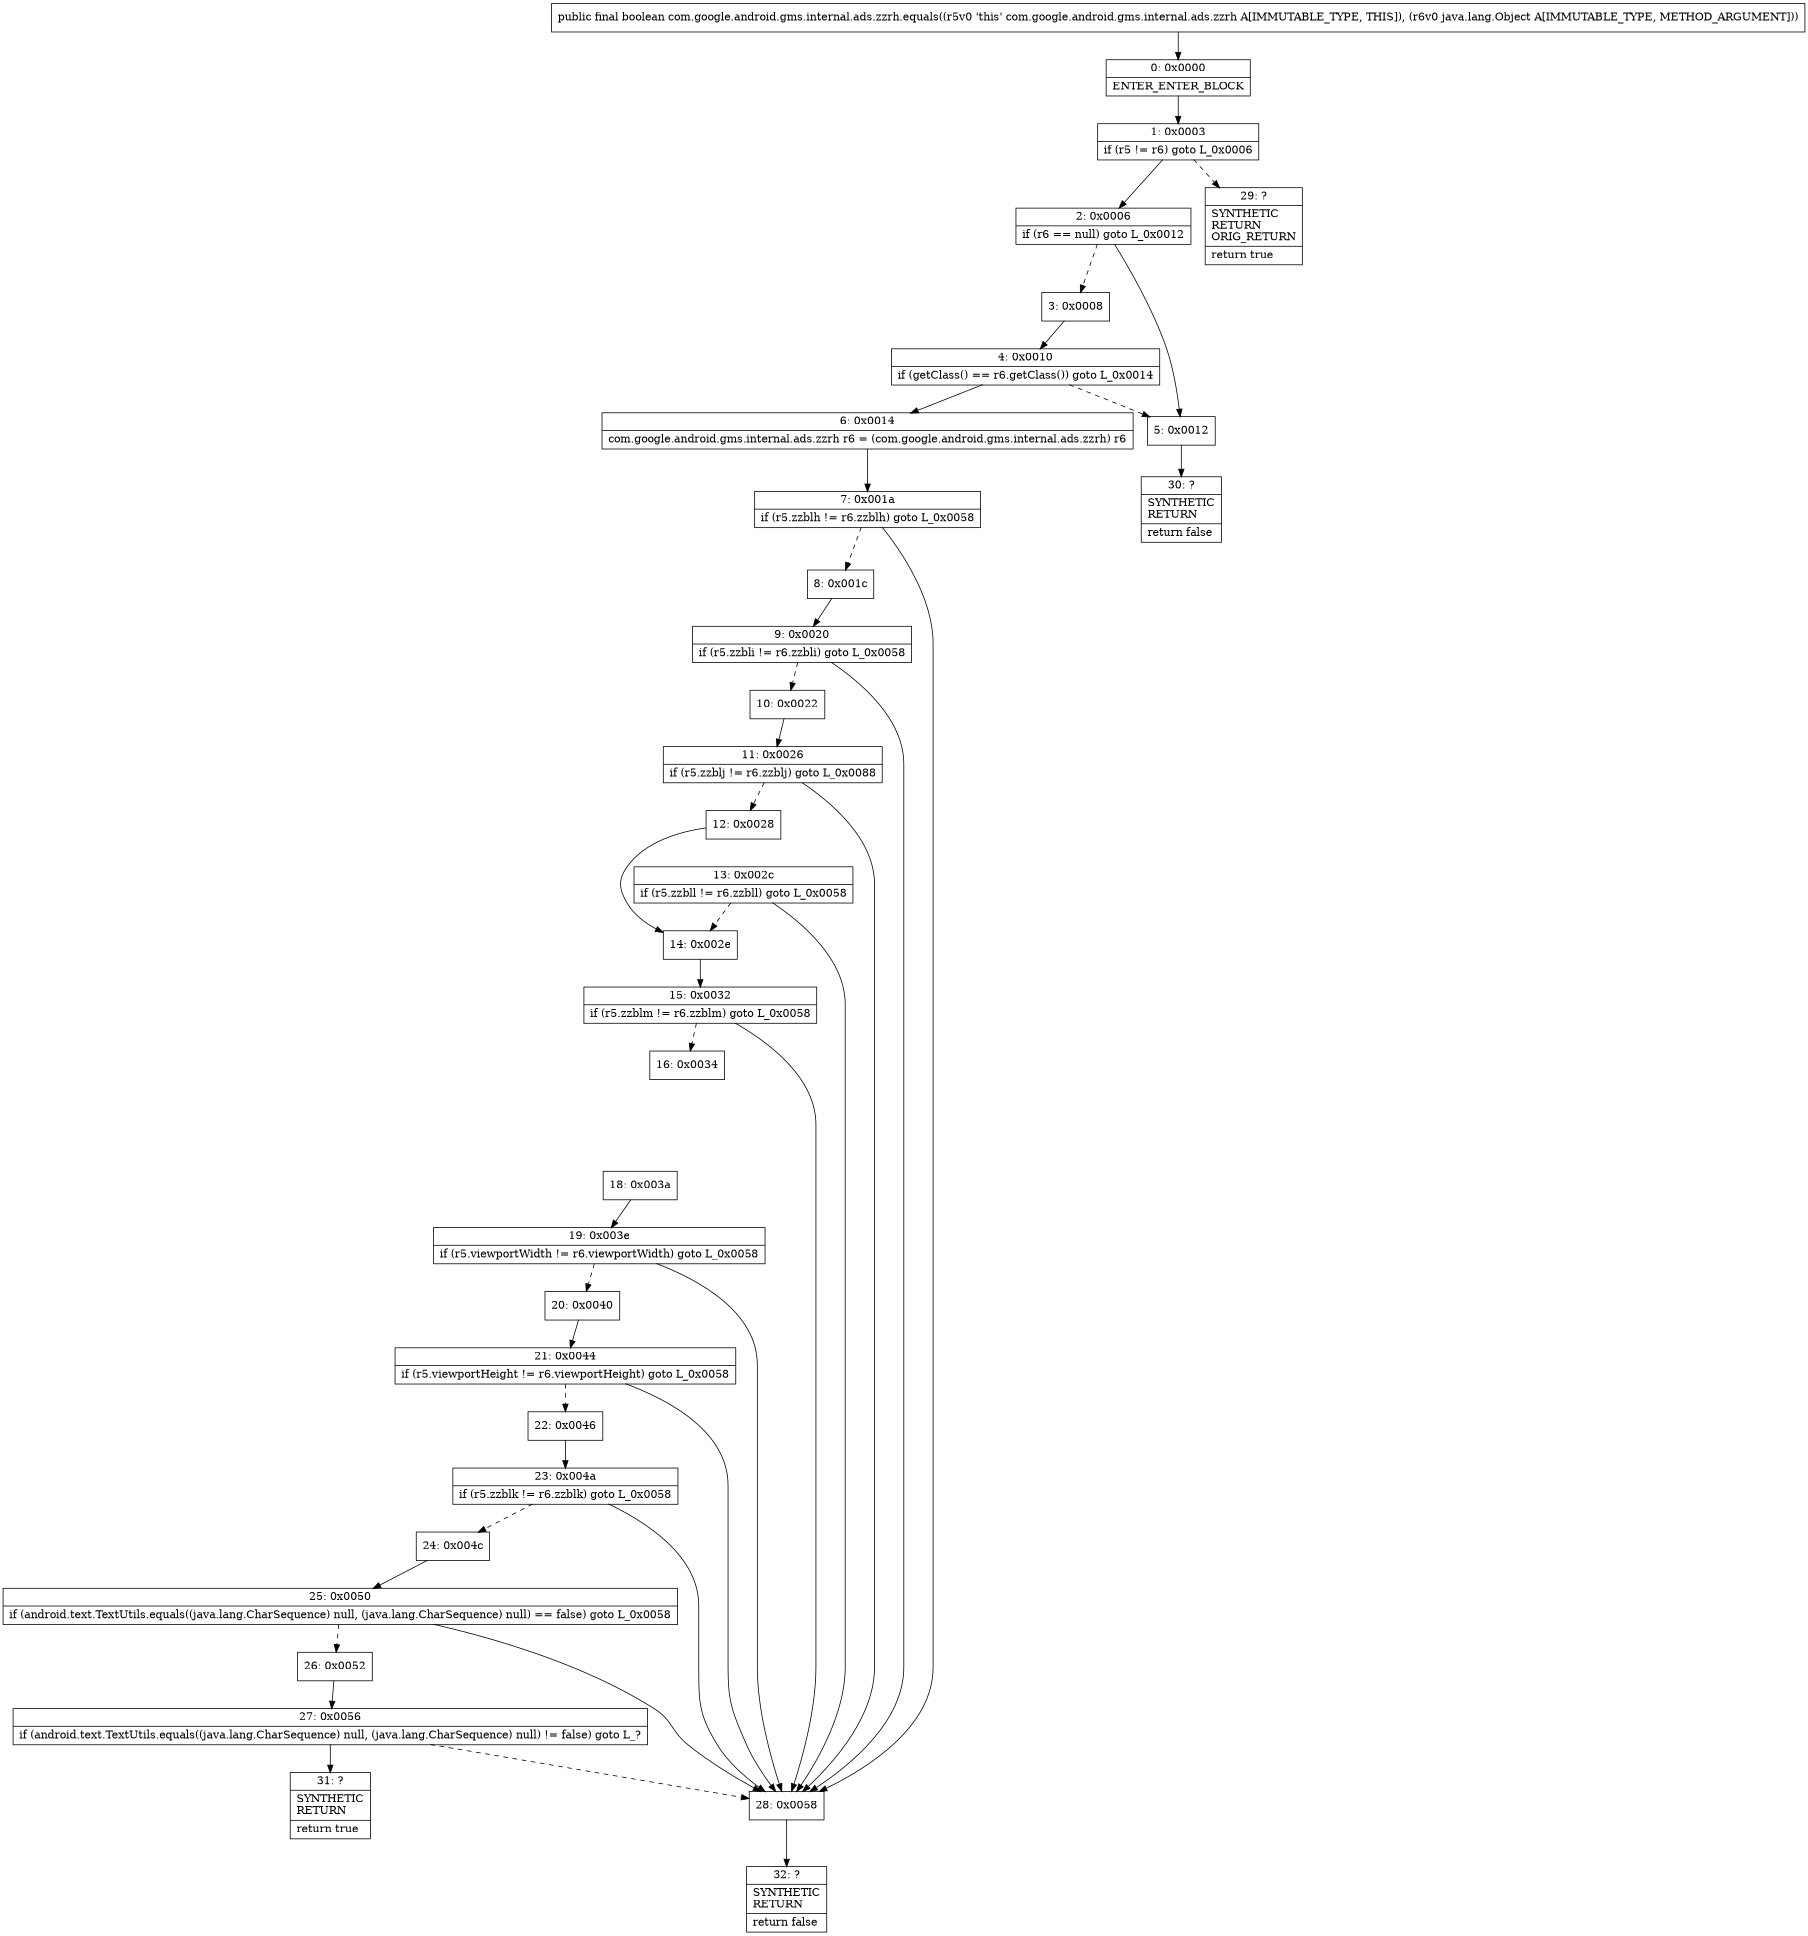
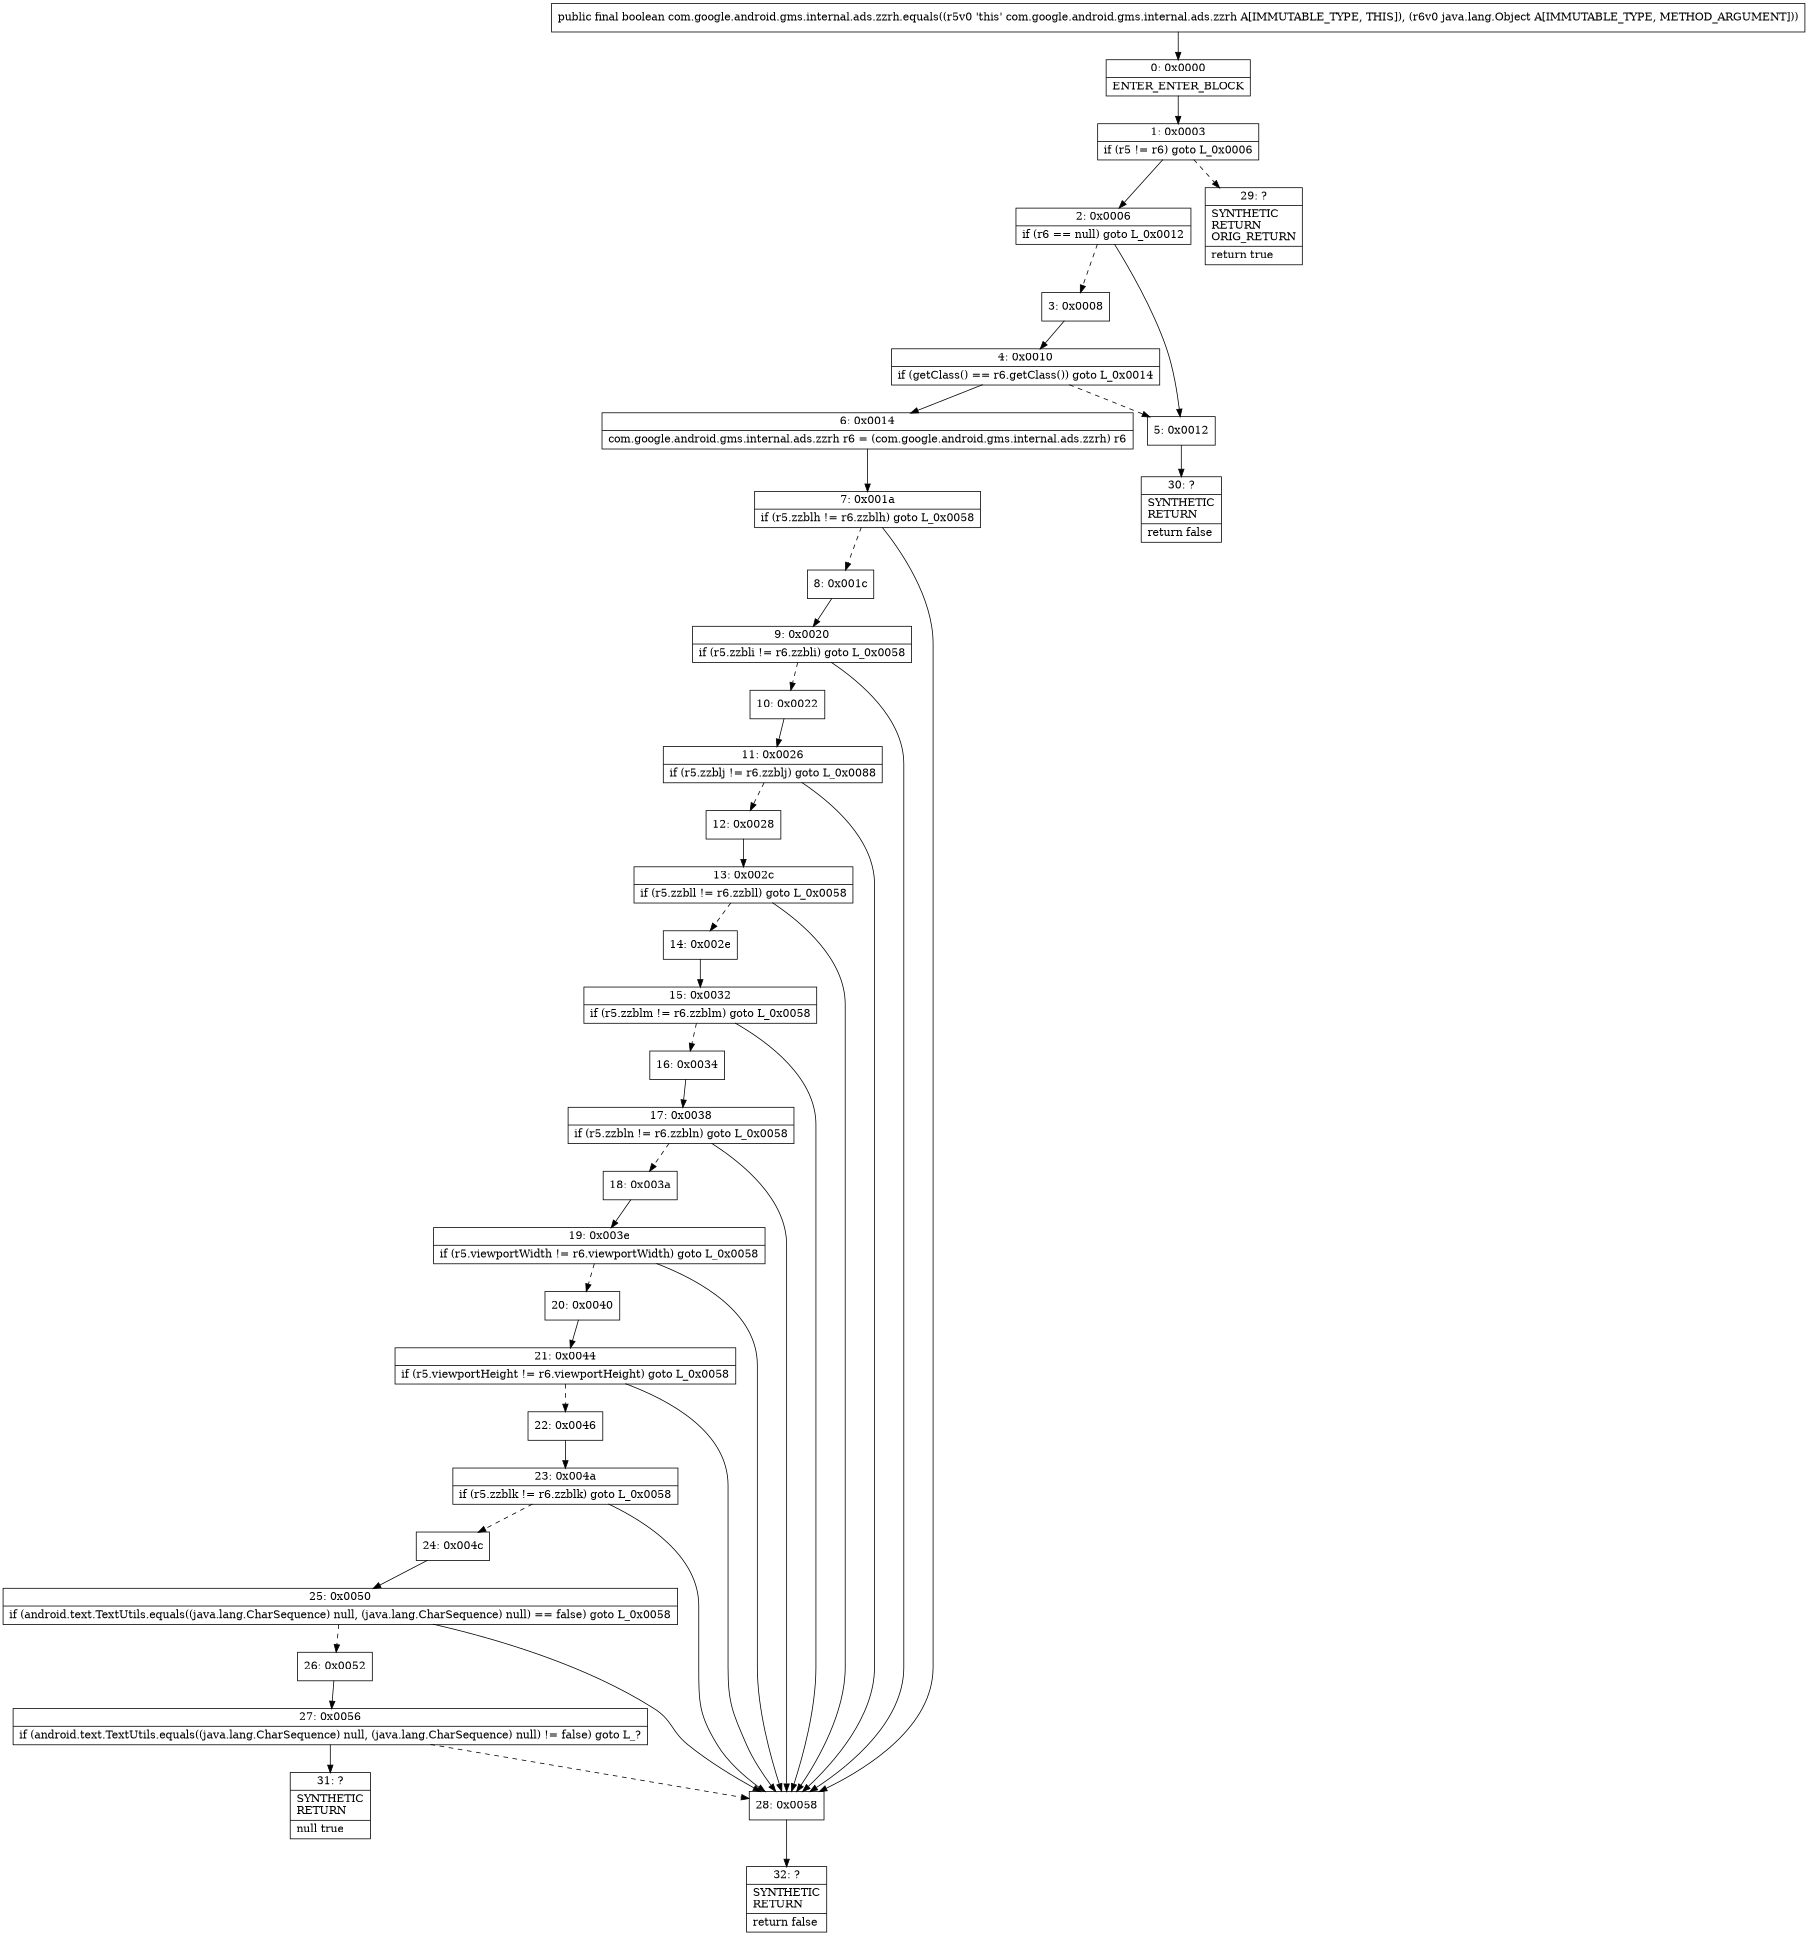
edge "12: 0x0028" -> "14: 0x002e": now "12: 0x0028" -> "13: 0x002c"
node "17: 0x0038": added
node "31: ?": text "return true" -> "null true"
